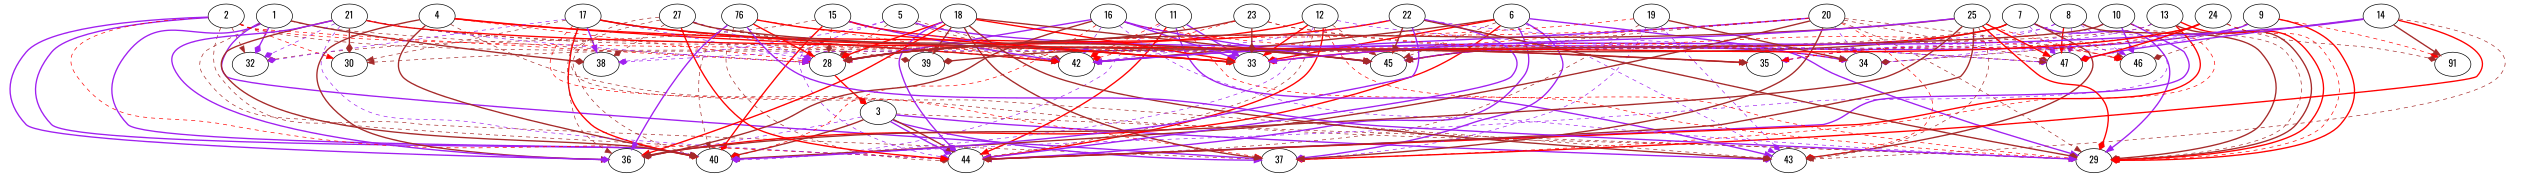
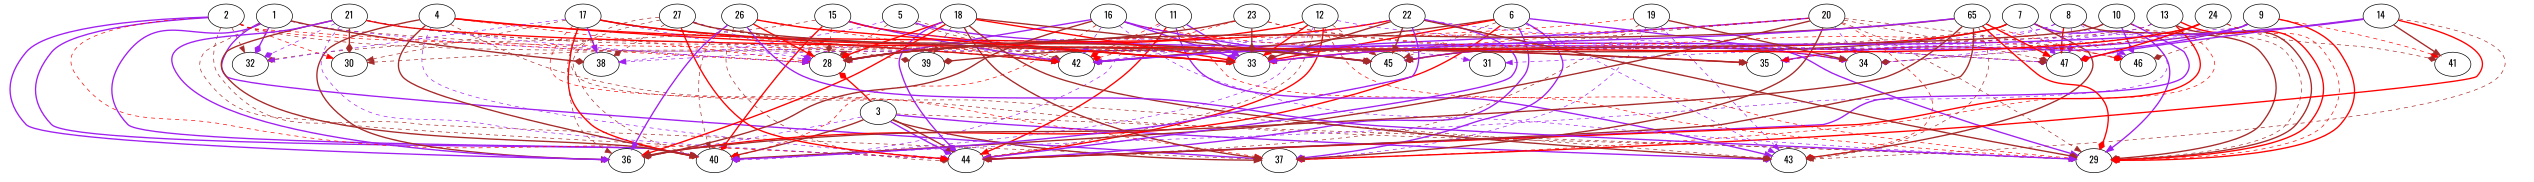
node "76": label "76" -> "26"
node "25": label "25" -> "65"
edge "17" -> "32": arrowhead diamond -> normal
edge "22" -> "33": added
edge "18" -> "39": style bold -> dashed
edge "4" -> "45": arrowhead normal -> diamond
edge "20" -> "42": arrowhead normal -> diamond
edge "7" -> "46": color brown -> purple
edge "23" -> "47": arrowhead normal -> diamond
edge "9" -> "35": style dashed -> bold
edge "8" -> "38": arrowhead diamond -> normal
node "31": added
node "91": label "91" -> "41"
edge "5" -> "44": now "4" -> "44"
edge "28" -> "3": reversed
edge "19" -> "43": arrowhead diamond -> normal
edge "17" -> "40": arrowhead diamond -> normal
edge "3" -> "40": arrowhead diamond -> normal
edge "3" -> "37": color purple -> brown
